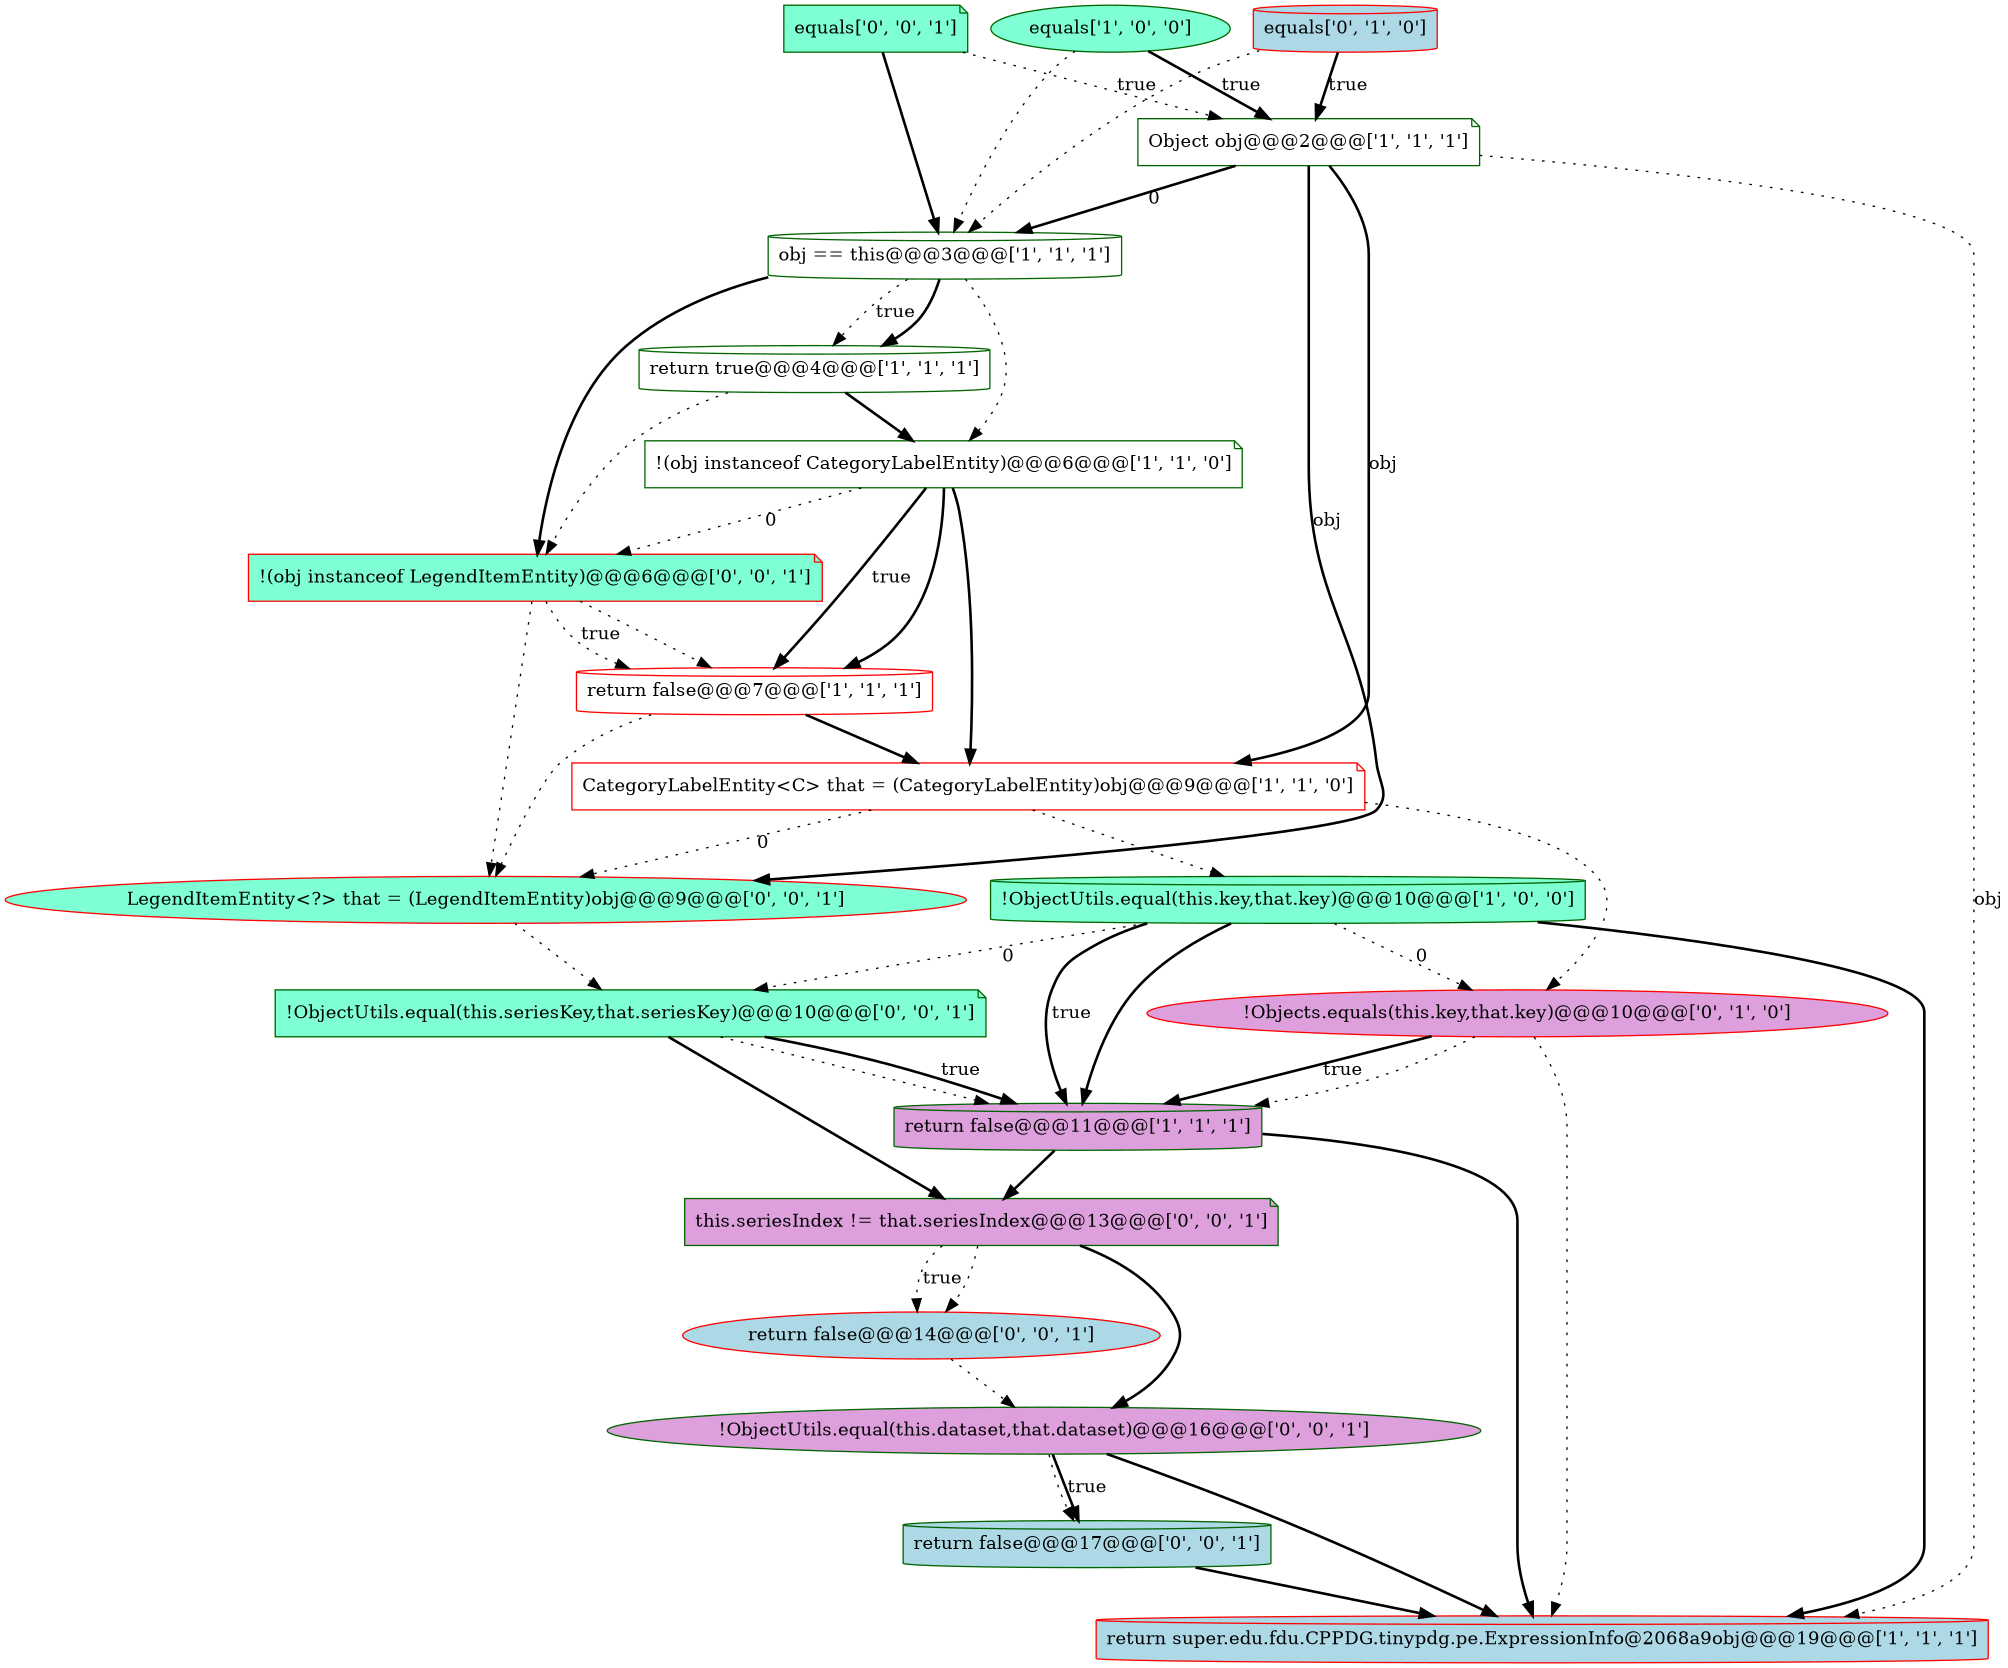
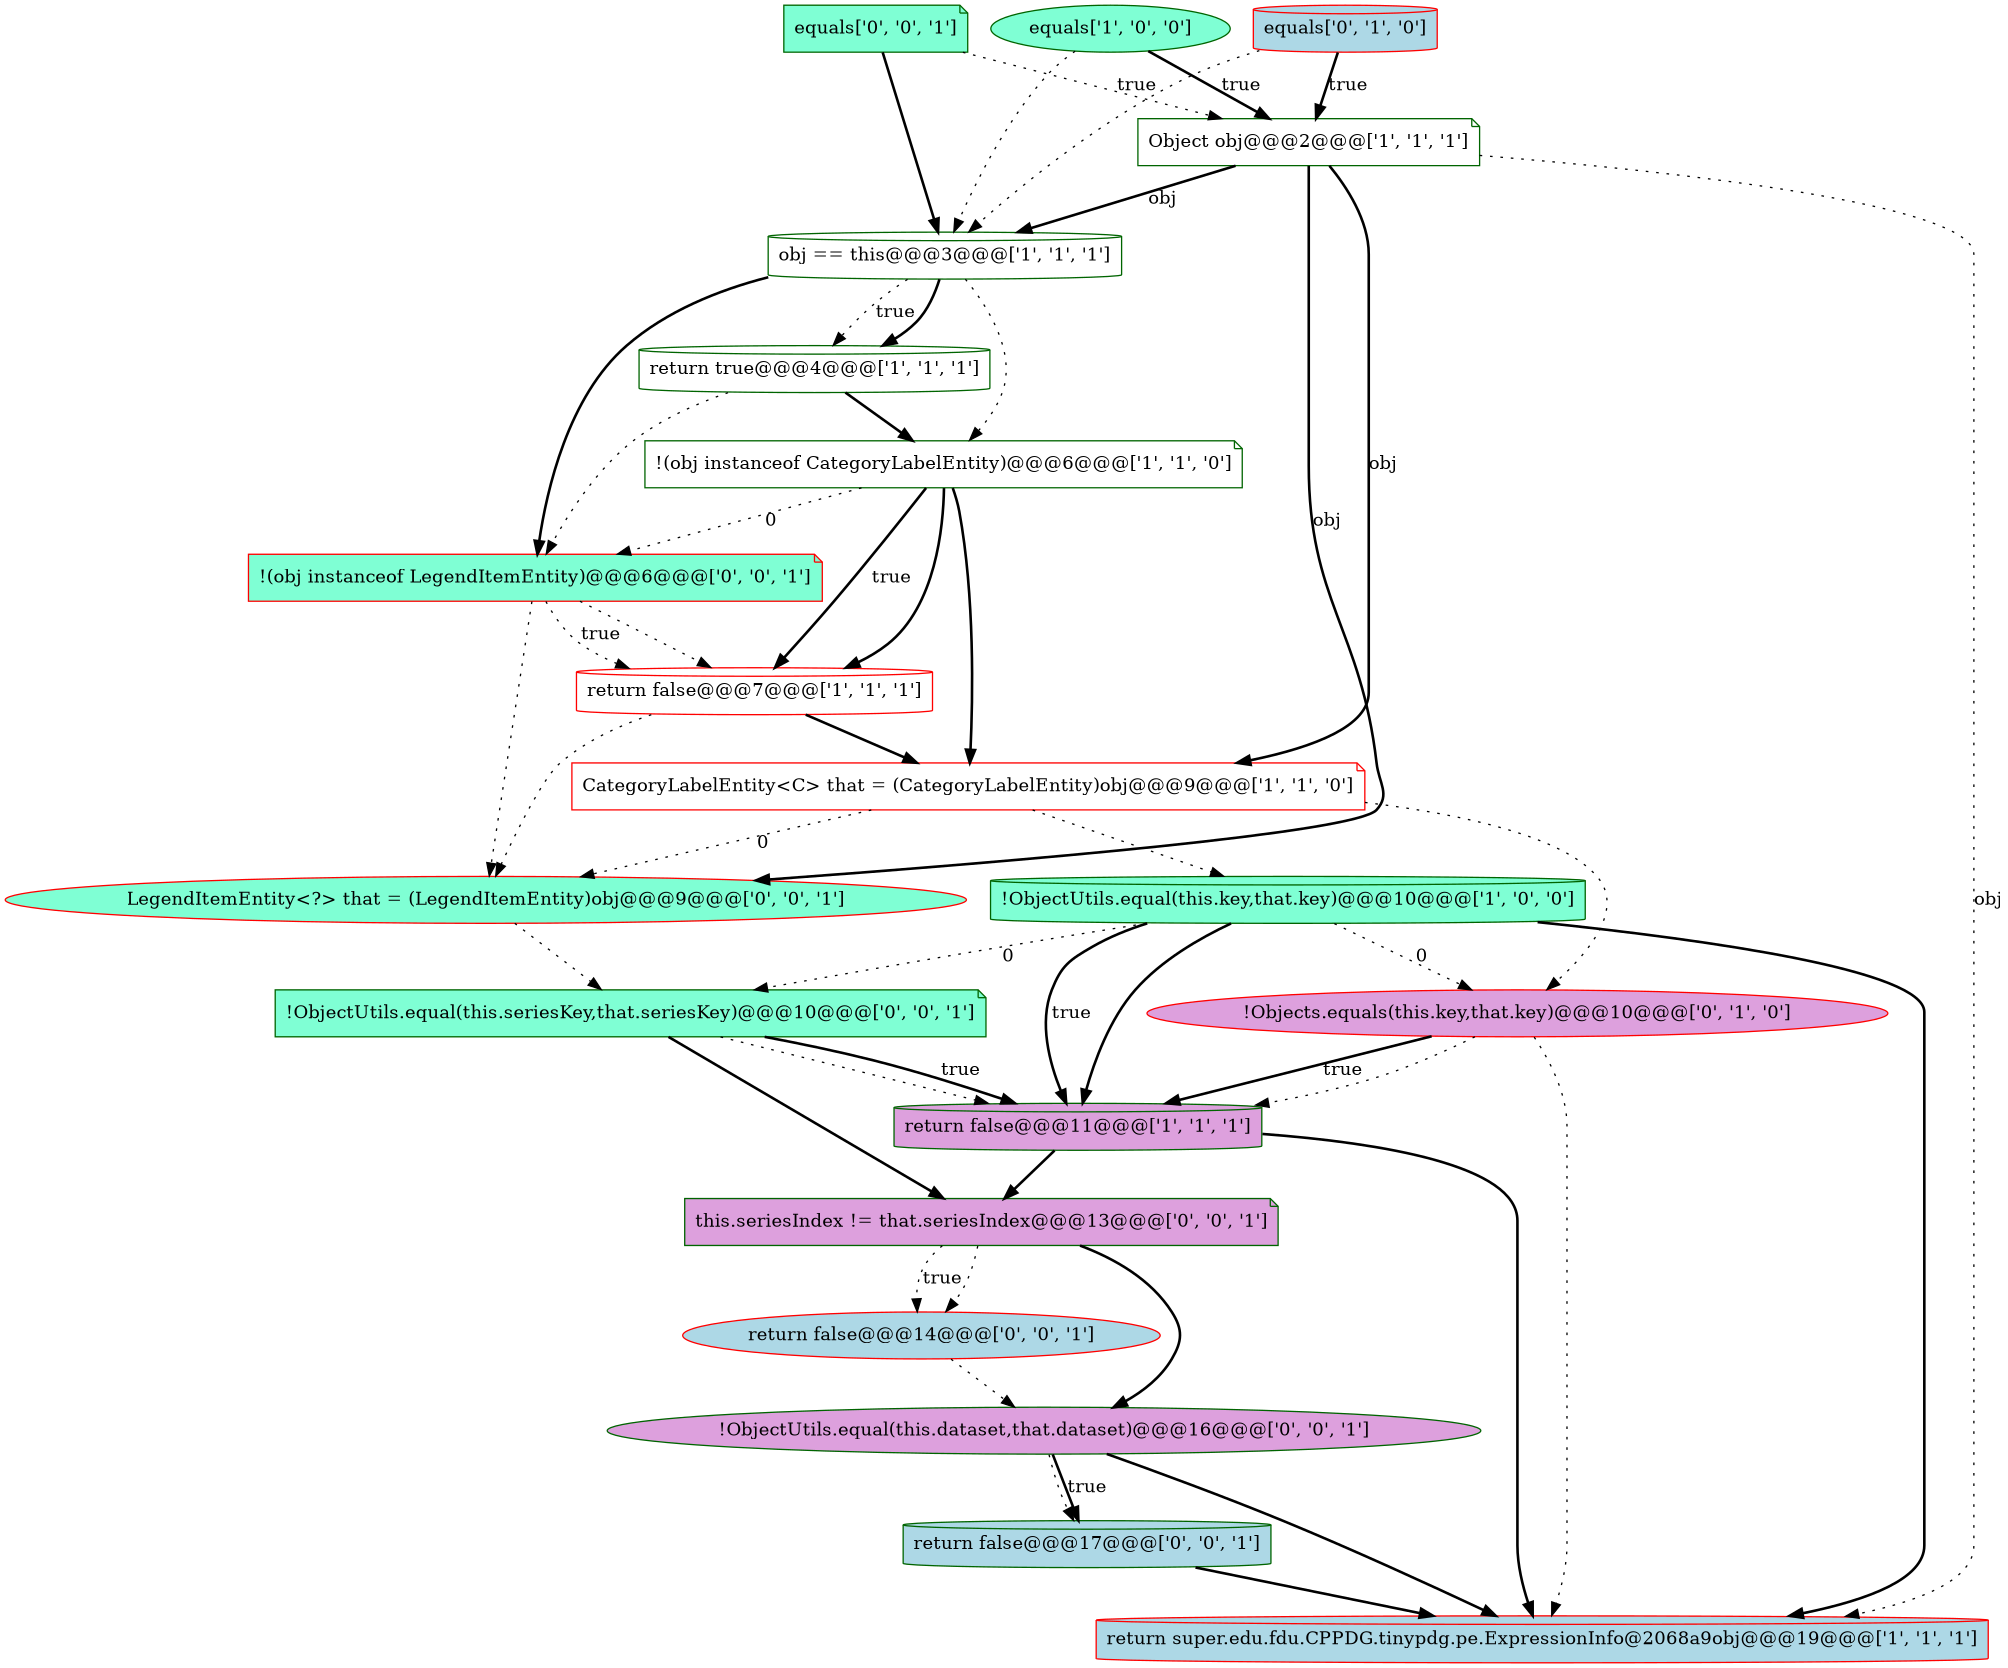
edge "Object obj@@@2@@@['1', '1', '1']" -> "obj == this@@@3@@@['1', '1', '1']": label "0" -> "obj"
